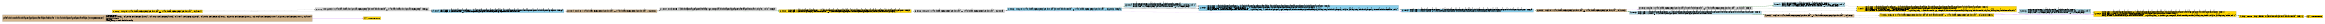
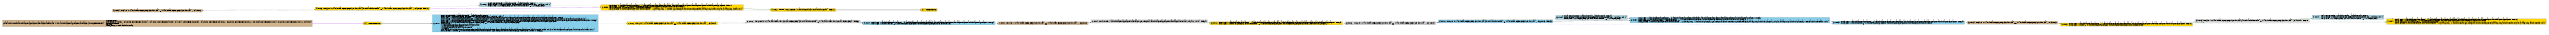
node "42: 0x0050": fillcolor lightblue -> gold
edge "42: 0x0050" -> "43: 0x0054": now "42: 0x0050" -> "39: 0x003f"
node "26: 0x0000": added
